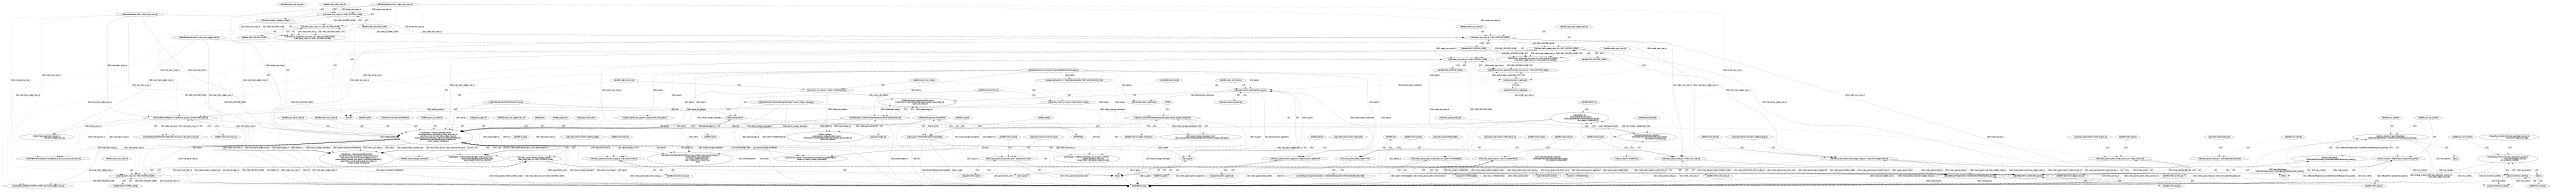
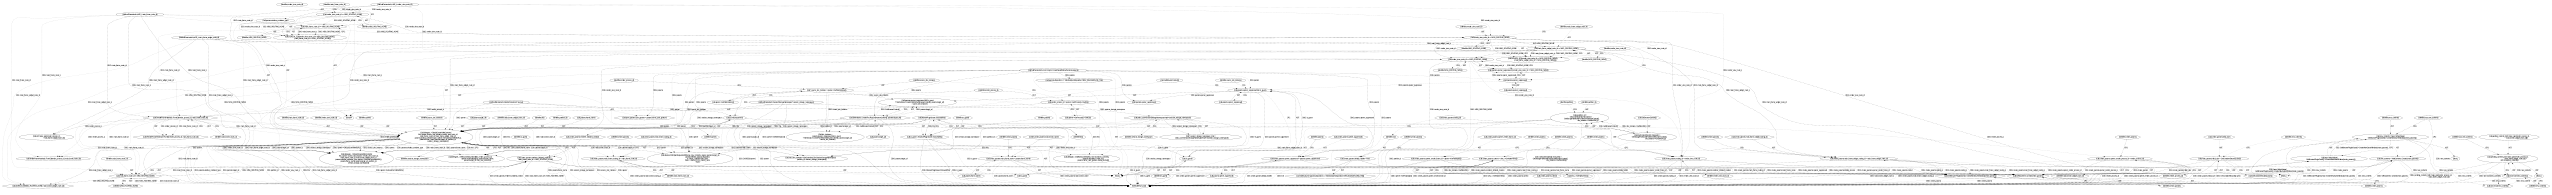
node "(Call,params.window_container_storage)": label "(Call,params.window_container_storage)" -> "(Call,params.window_container_type)"
edge "(MethodParameterIn,int32_t main_frame_route_id)" -> "(Call,main_frame_route_id == MSG_ROUTING_NONE)": added, label "DDG: main_frame_route_id"
edge "(MethodParameterIn,int32_t main_frame_widget_route_id)" -> "(Call,main_frame_widget_route_id == MSG_ROUTING_NONE)": added, label "DDG: main_frame_widget_route_id"
edge "(MethodParameterIn,int32_t render_view_route_id)" -> "1000104": removed, label "AST:"
edge "(MethodParameterIn,int32_t main_frame_route_id)" -> "(Call,main_frame_route_id != MSG_ROUTING_NONE)": label "DDG: routing_frame_route_id" -> "DDG: main_frame_route_id"
node "(Call,opener->GetSiteInstance())": added
node "1000193": removed
node "(Identifier,partition)": added
edge "(MethodParameterIn,RenderFrameHost* opener)" -> "(Call,DCHECK(opener))": label "DDG: this" -> "DDG: opener"
edge "(MethodParameterIn,RenderFrameHost* opener)" -> "1000104": now "(MethodParameterIn,RenderFrameHost* opener)" -> "(Call,open_params.user_gesture = params.mimic_user_gesture)"
node "(Call,opener->GetLastCommittedURL())": removed
node "(Call,opener->GetProcess()->GetID())": added
node "(Call,create_params.main_frame_routing_id)": added
node "(Call,create_params.main_frame_name)": label "(Call,create_params.main_frame_name)" -> "(Create,create_params.main_frame_name)"
node "(Call,create_params.initially_hidden)": removed
node "(Call,create_params.opener_render_process_id)": removed
edge "(Call,create_params.initially_hidden = true)" -> "(Identifier,true)": now "(Call,create_params.routing_id)" -> "(Identifier,true)"
node "(Block,create_params.main_frame_name = params.frame_name)": label "(Block,create_params.main_frame_name = params.frame_name)" -> "(Call,create_params.main_frame_name = params.frame_name)"
node "(Call,site_instance->GetSiteURL())": removed
edge "(Call,create_params.initially_hidden = true)" -> "(Call,WebContents::Create(create_params))": label "DDG: create_params.initially_hidden" -> "DDG: create_params.initially_process"
edge "(Call,create_params.context = view_->GetNativeView())" -> "(Call,create_params.context)": reversed
node "(Call,opener->GetRoutingID())": removed
node "(Call,GetContainerBounds().size())": added
edge "(Call,BrowserPluginGuest::IsGuest(this))" -> "(MethodReturn,void)": now "(Call,BrowserPluginGuest::IsGuest(this))" -> "(Call,create_params.renderer_initiated_creation)"
